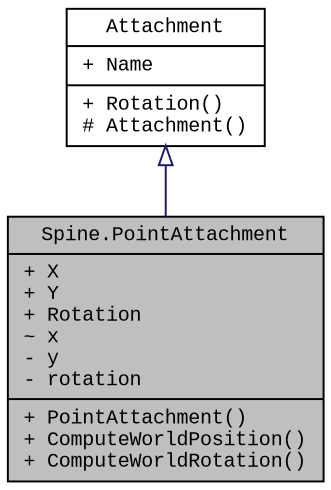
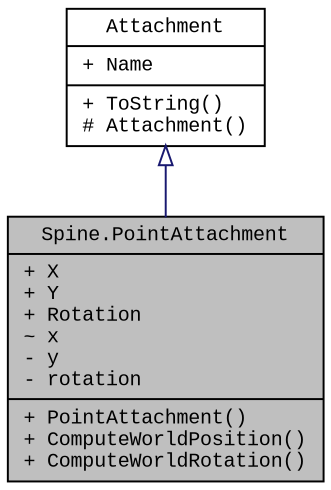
node "Attachment": text "+ Rotation()" -> "+ ToString()"
